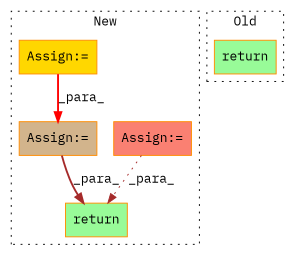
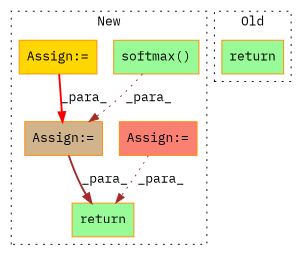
node "softmax()": added
